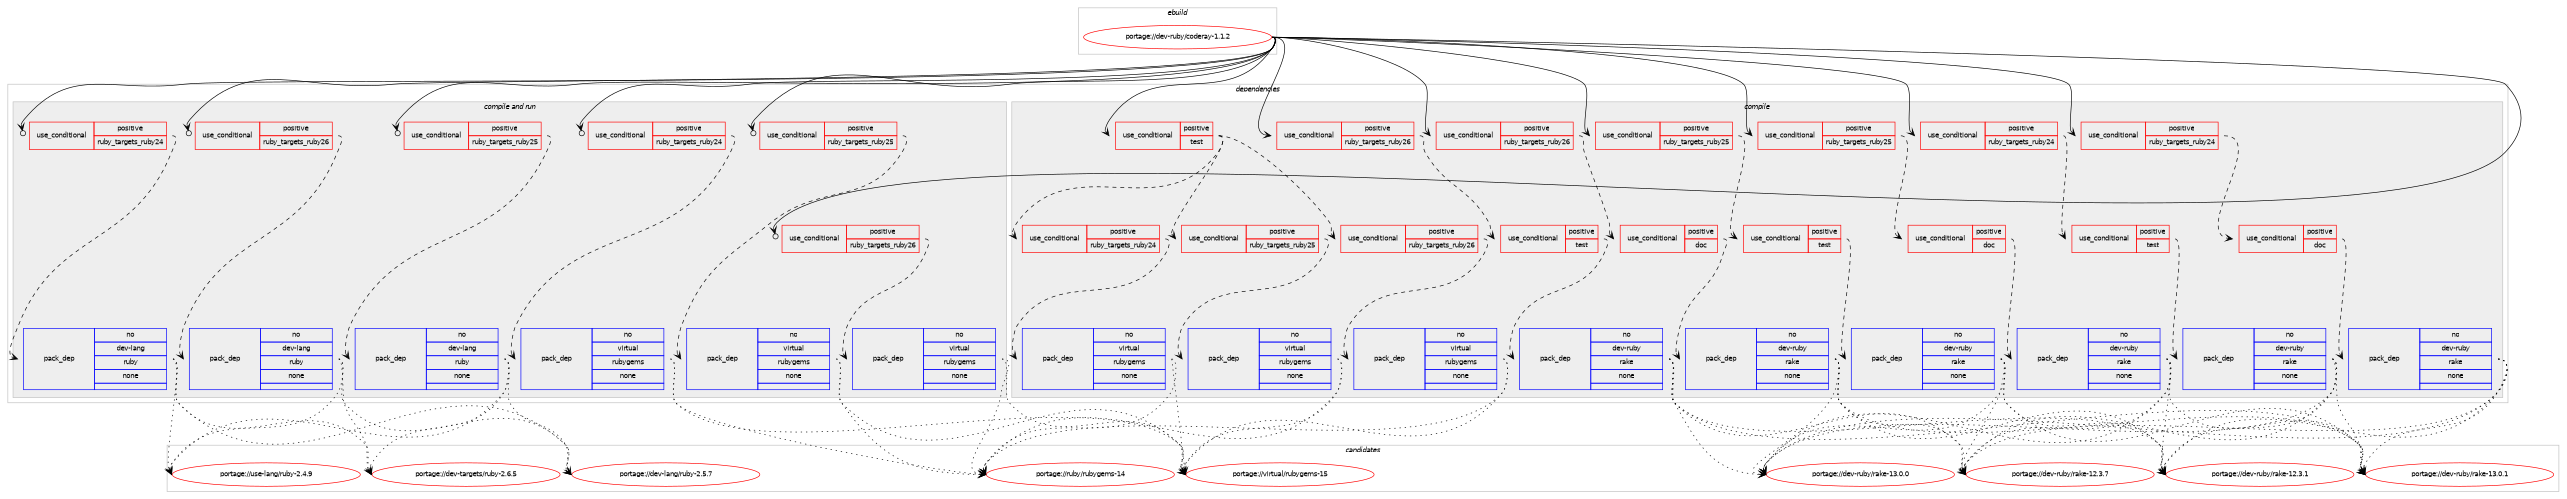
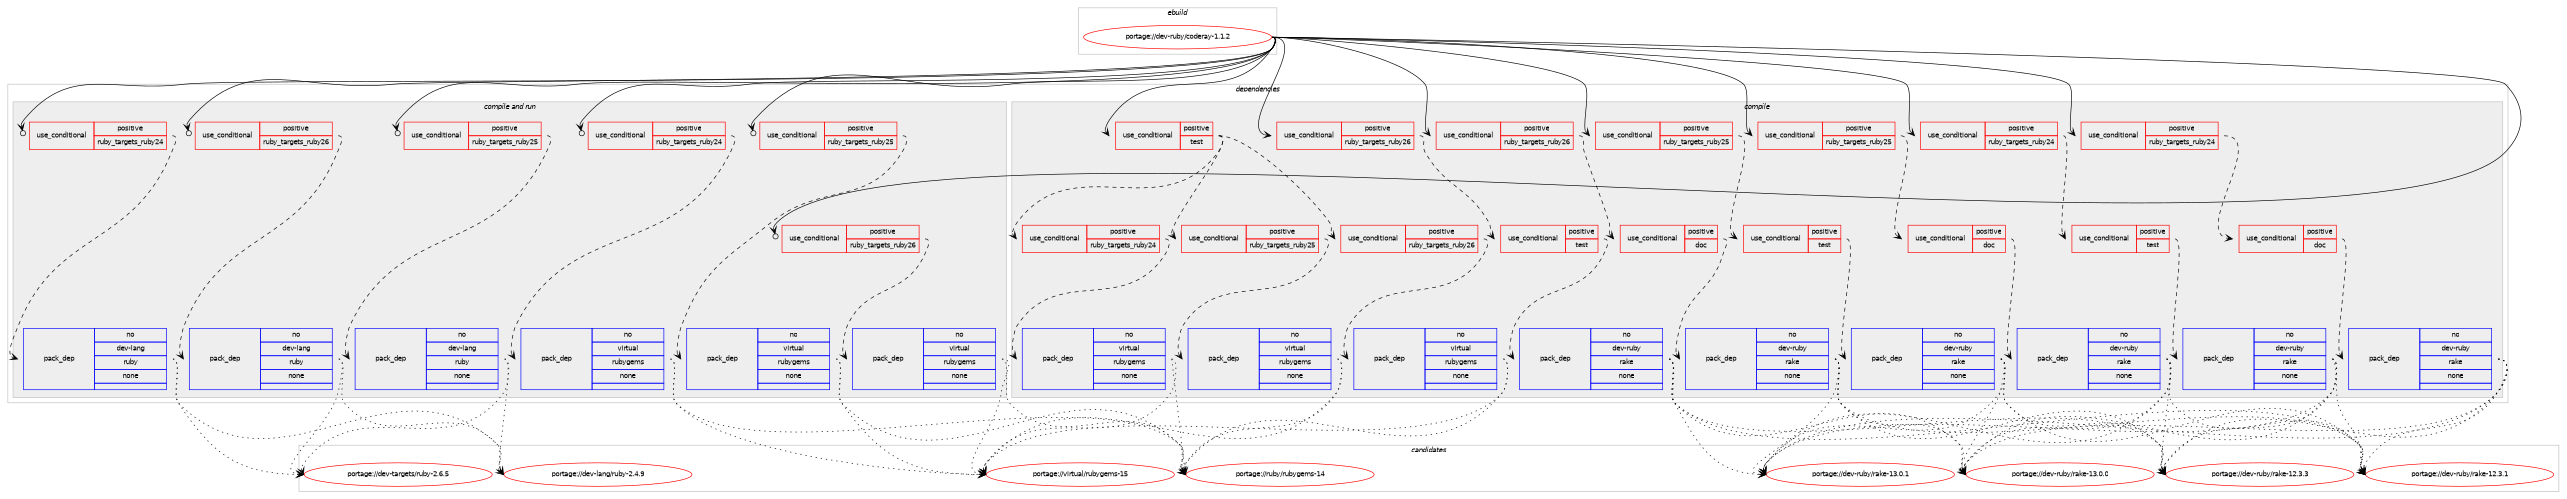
node "portage://use-lang/ruby-2.4.9": label "portage://use-lang/ruby-2.4.9" -> "portage://dev-lang/ruby-2.4.9"
node "portage://dev-lang/ruby-2.5.7": removed
node "portage://dev-ruby/rake-12.3.7": label "portage://dev-ruby/rake-12.3.7" -> "portage://dev-ruby/rake-12.3.3"
